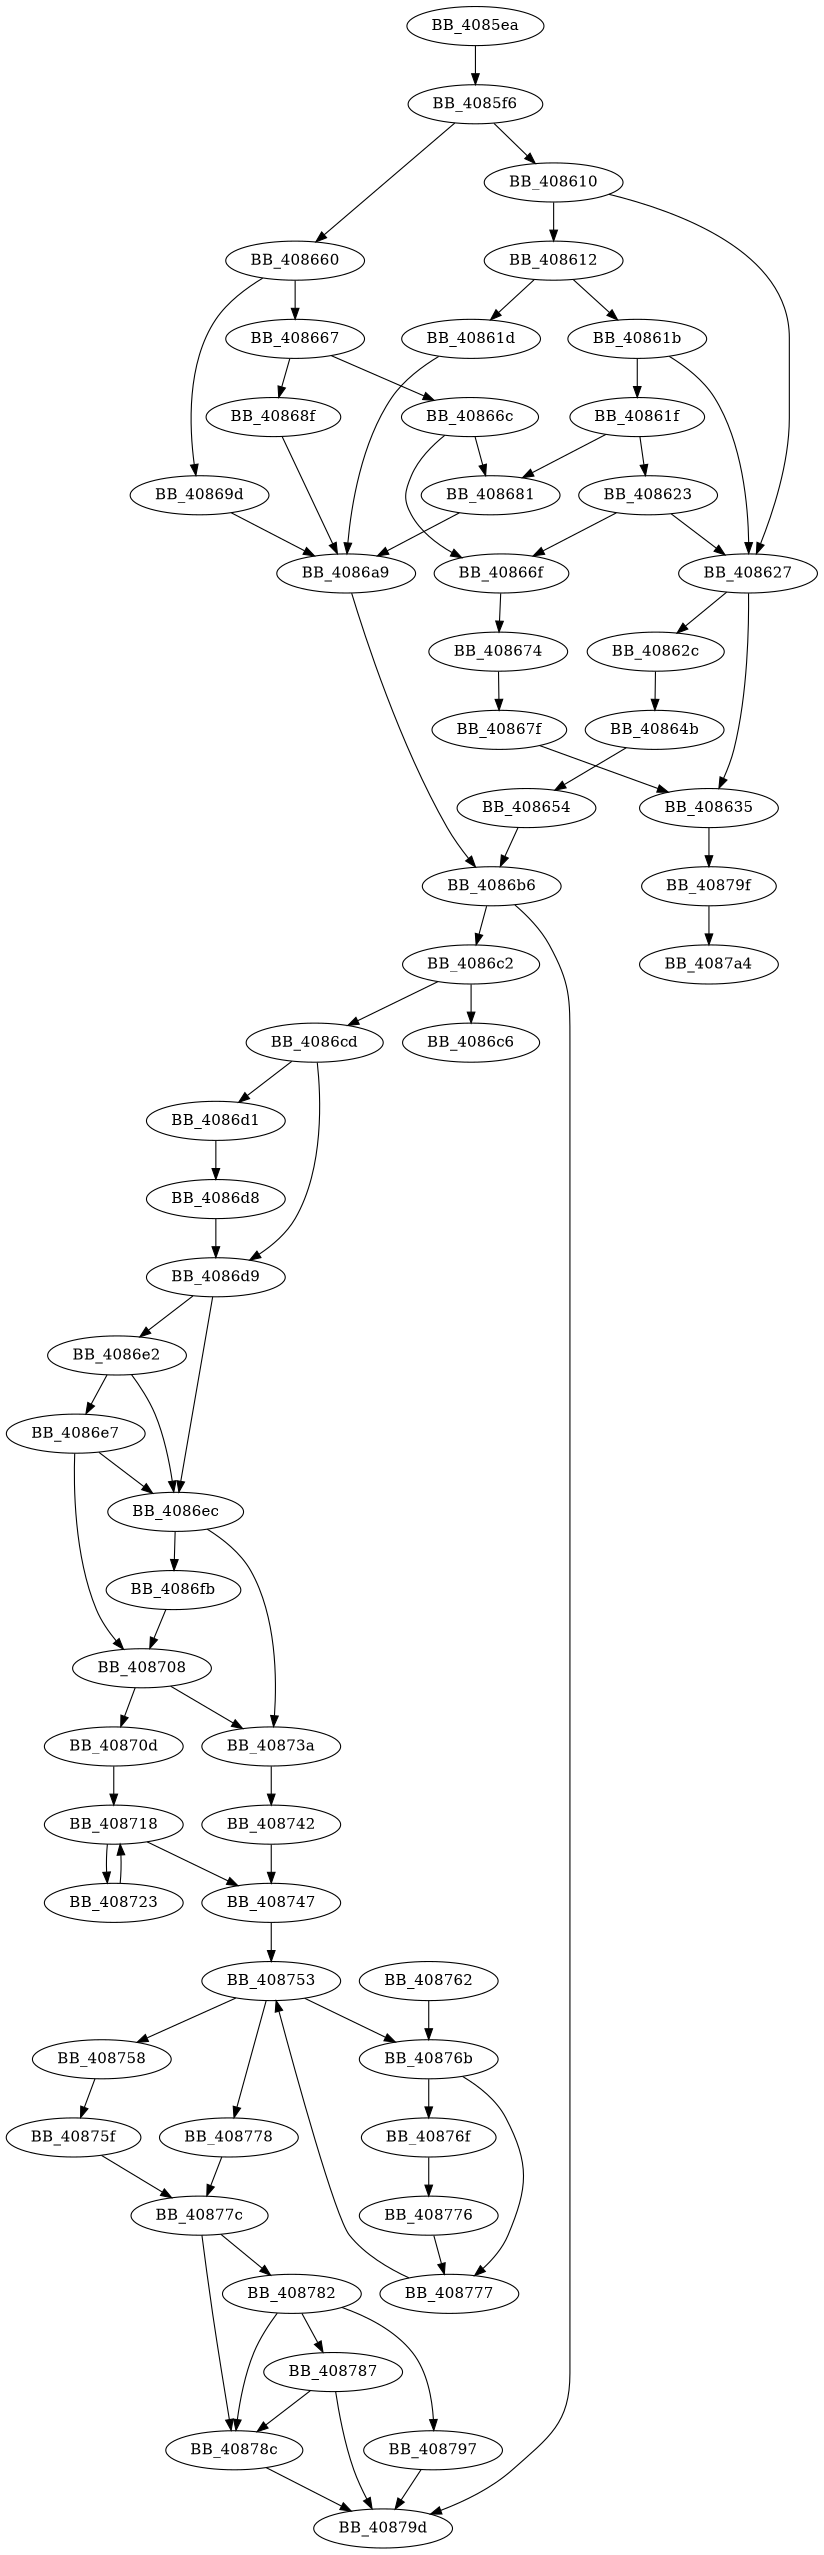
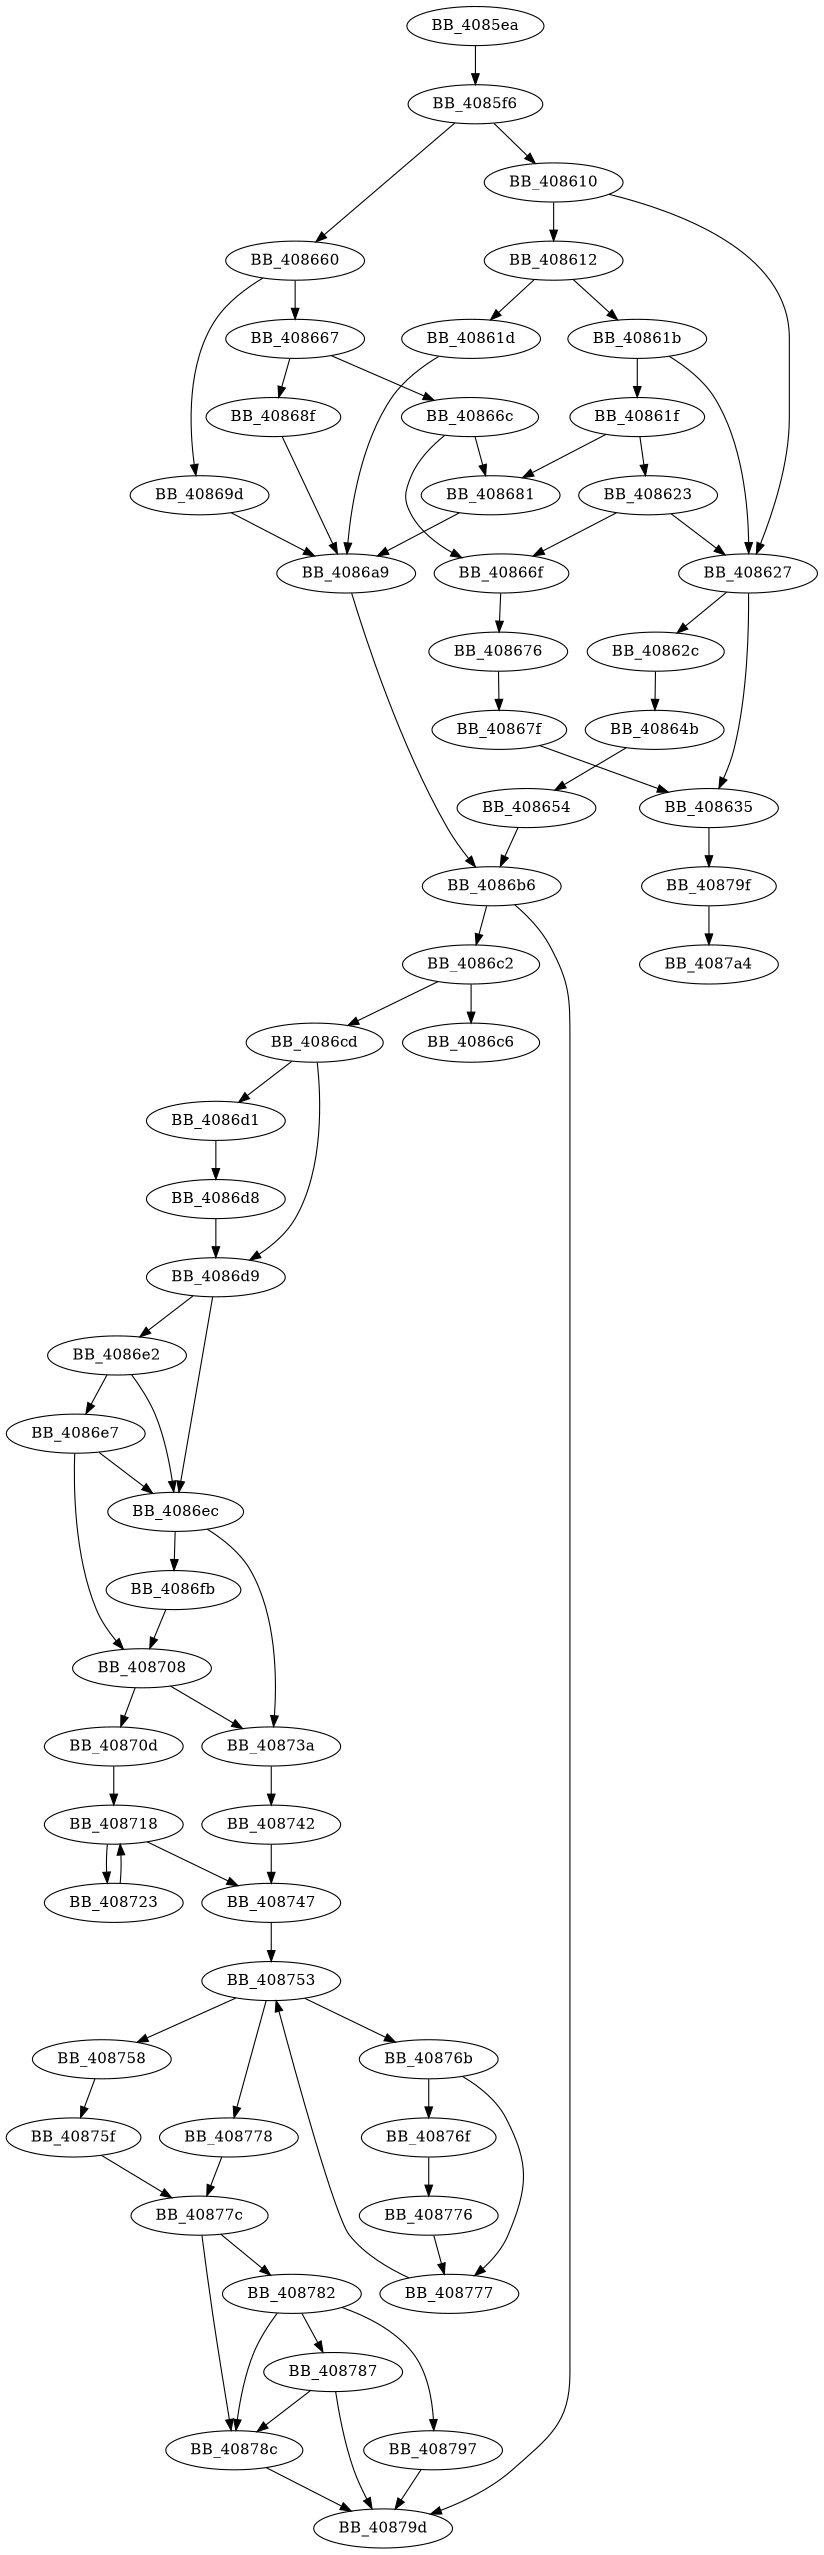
node "BB_408674": label "BB_408674" -> "BB_408676"
node "BB_408762": removed
